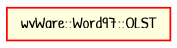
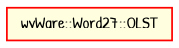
node "wvWare::Word97::OLST": label "wvWare::Word97::OLST" -> "wvWare::Word27::OLST"
